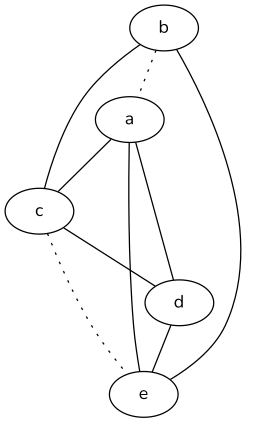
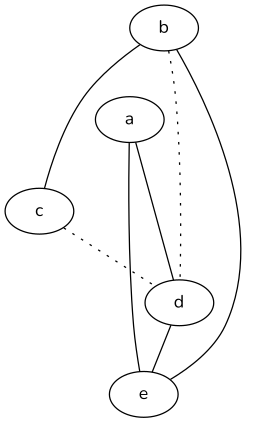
edge "b" -- "a": now "b" -- "d"
edge "a" -- "c": removed
edge "c" -- "d": style solid -> dotted
edge "c" -- "e": removed
